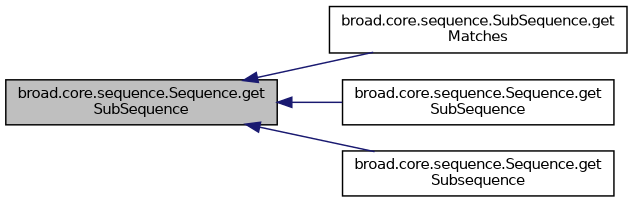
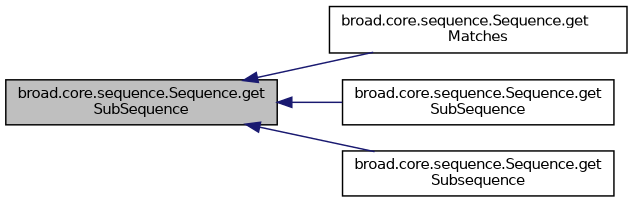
node "broad.core.sequence.SubSequence.get Matches": label "broad.core.sequence.SubSequence.get Matches" -> "broad.core.sequence.Sequence.get Matches"
